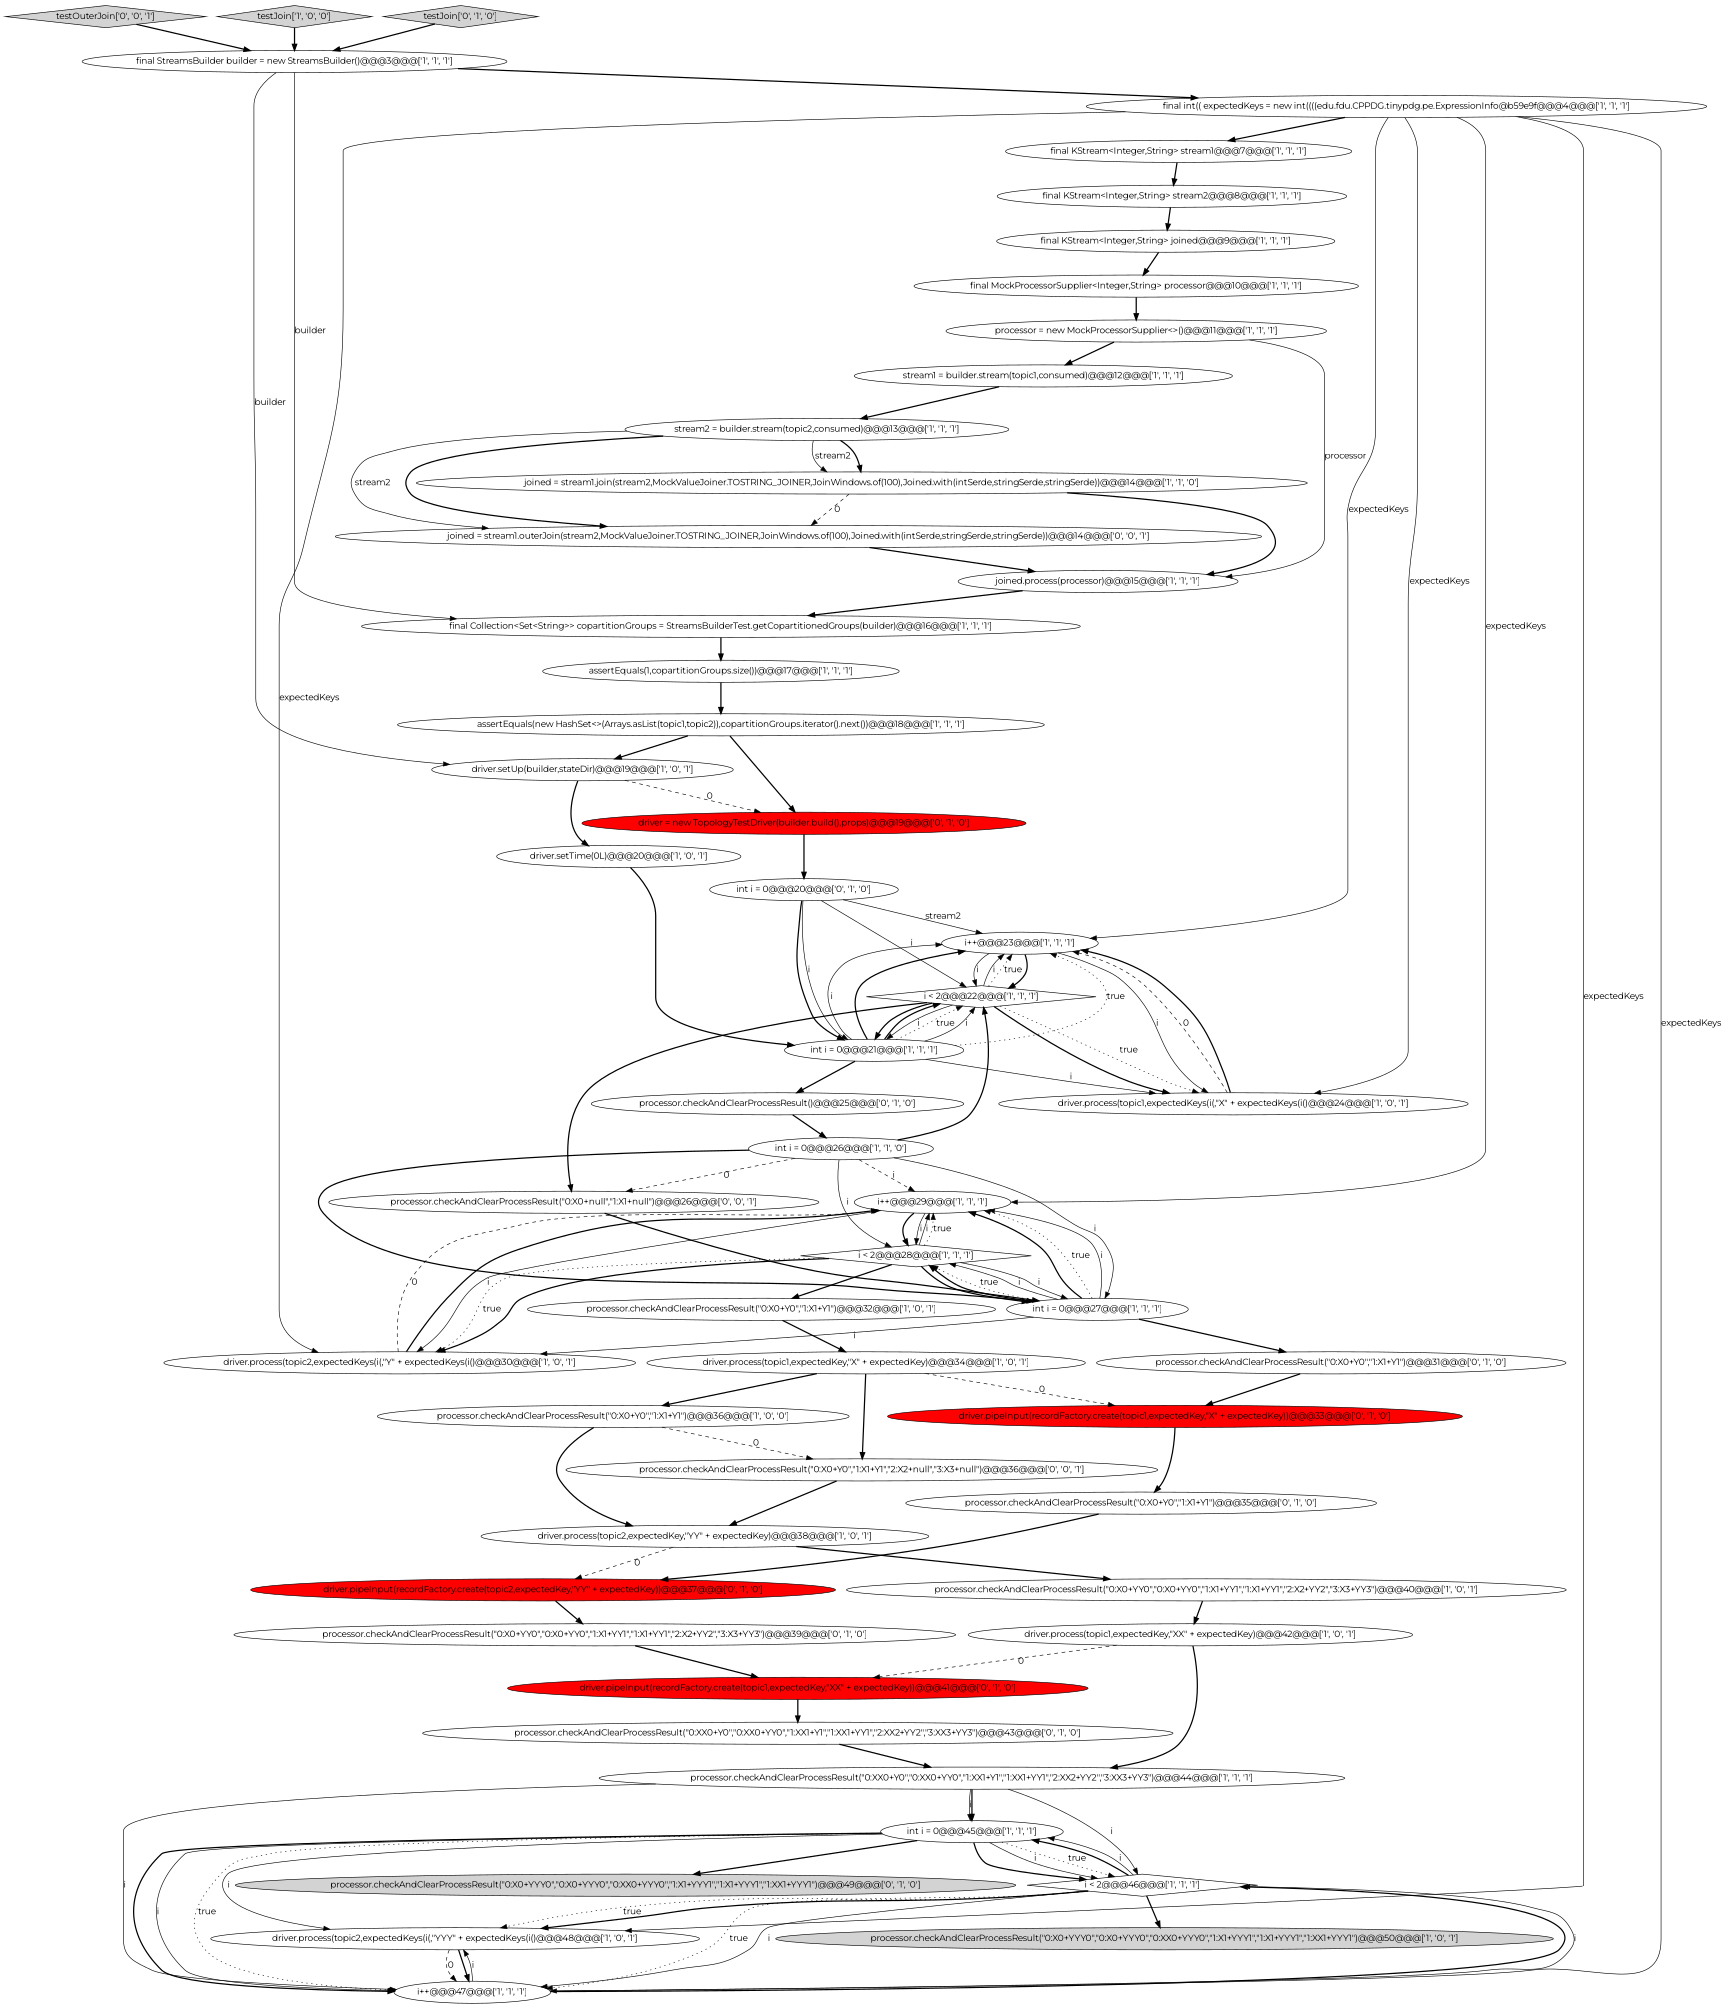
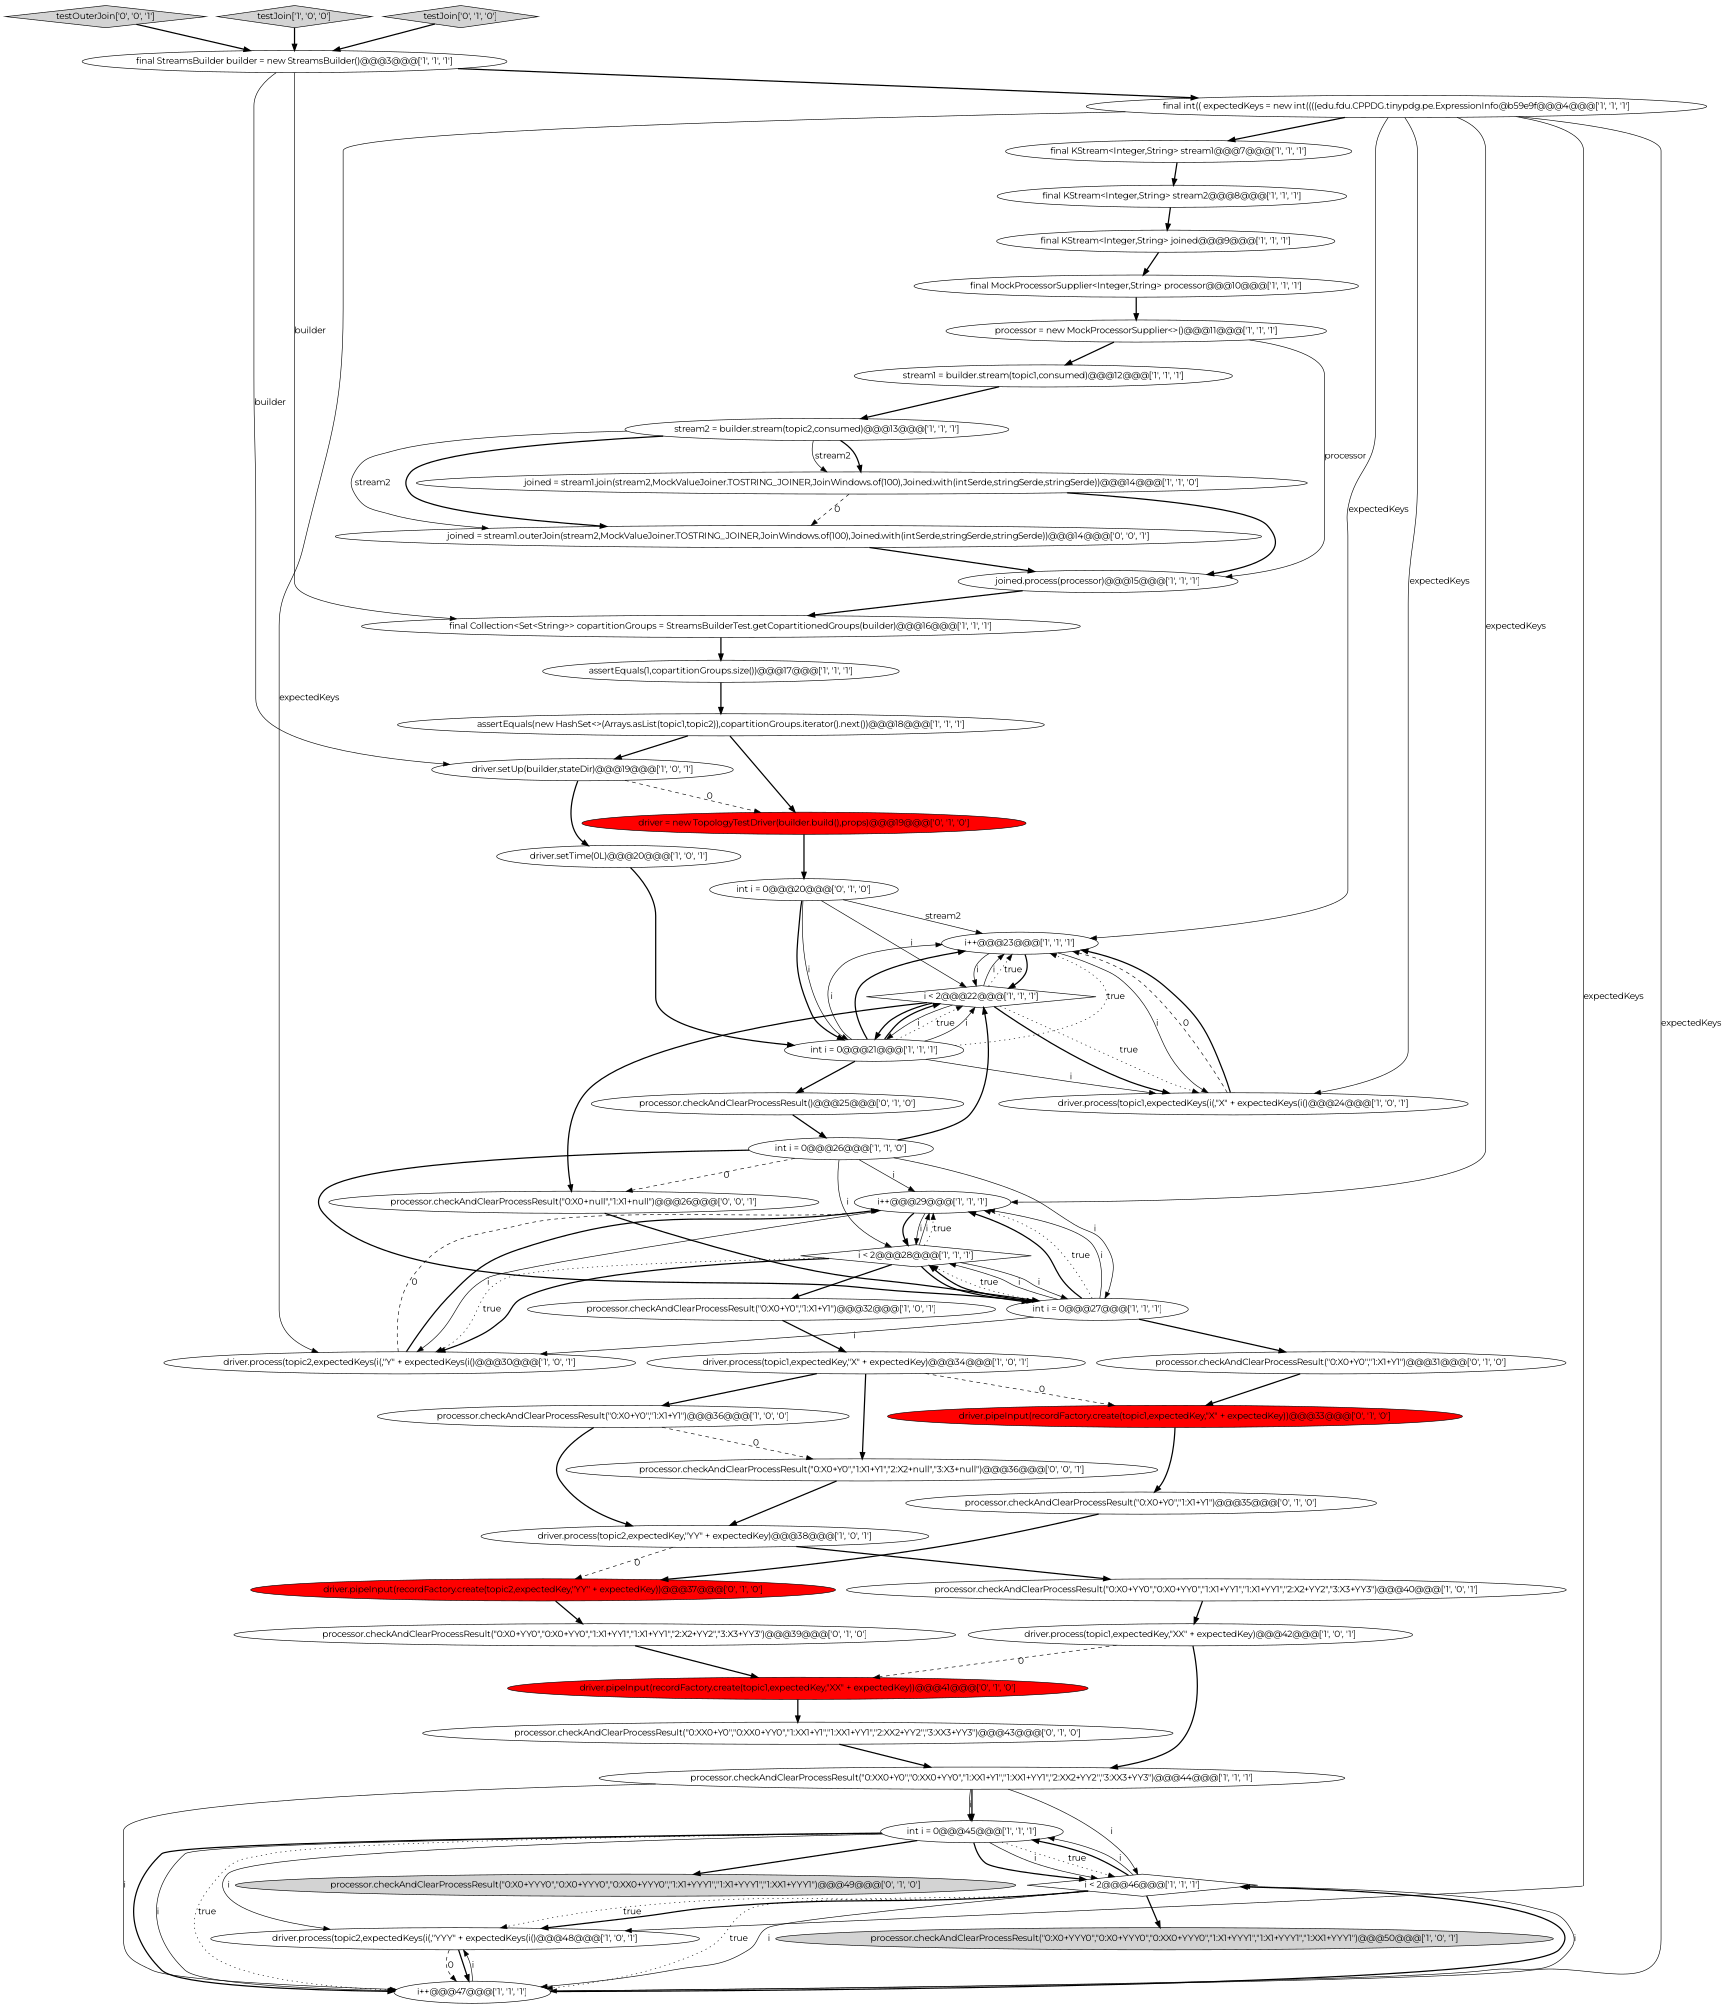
edge "int i = 0@@@26@@@['1', '1', '0']" -> "i++@@@29@@@['1', '1', '1']": style dashed -> solid
